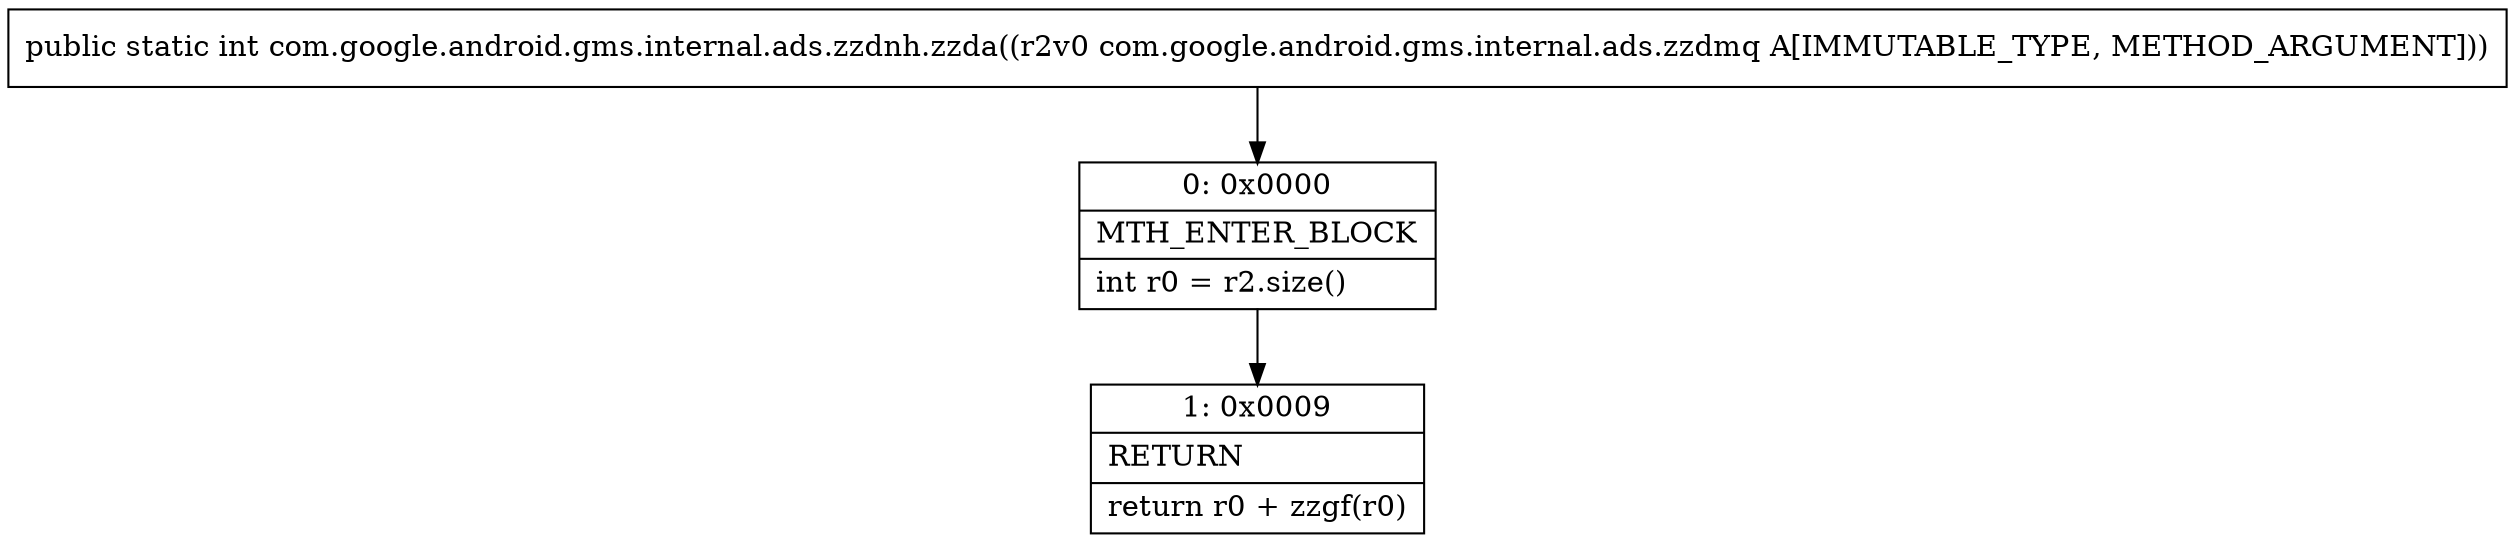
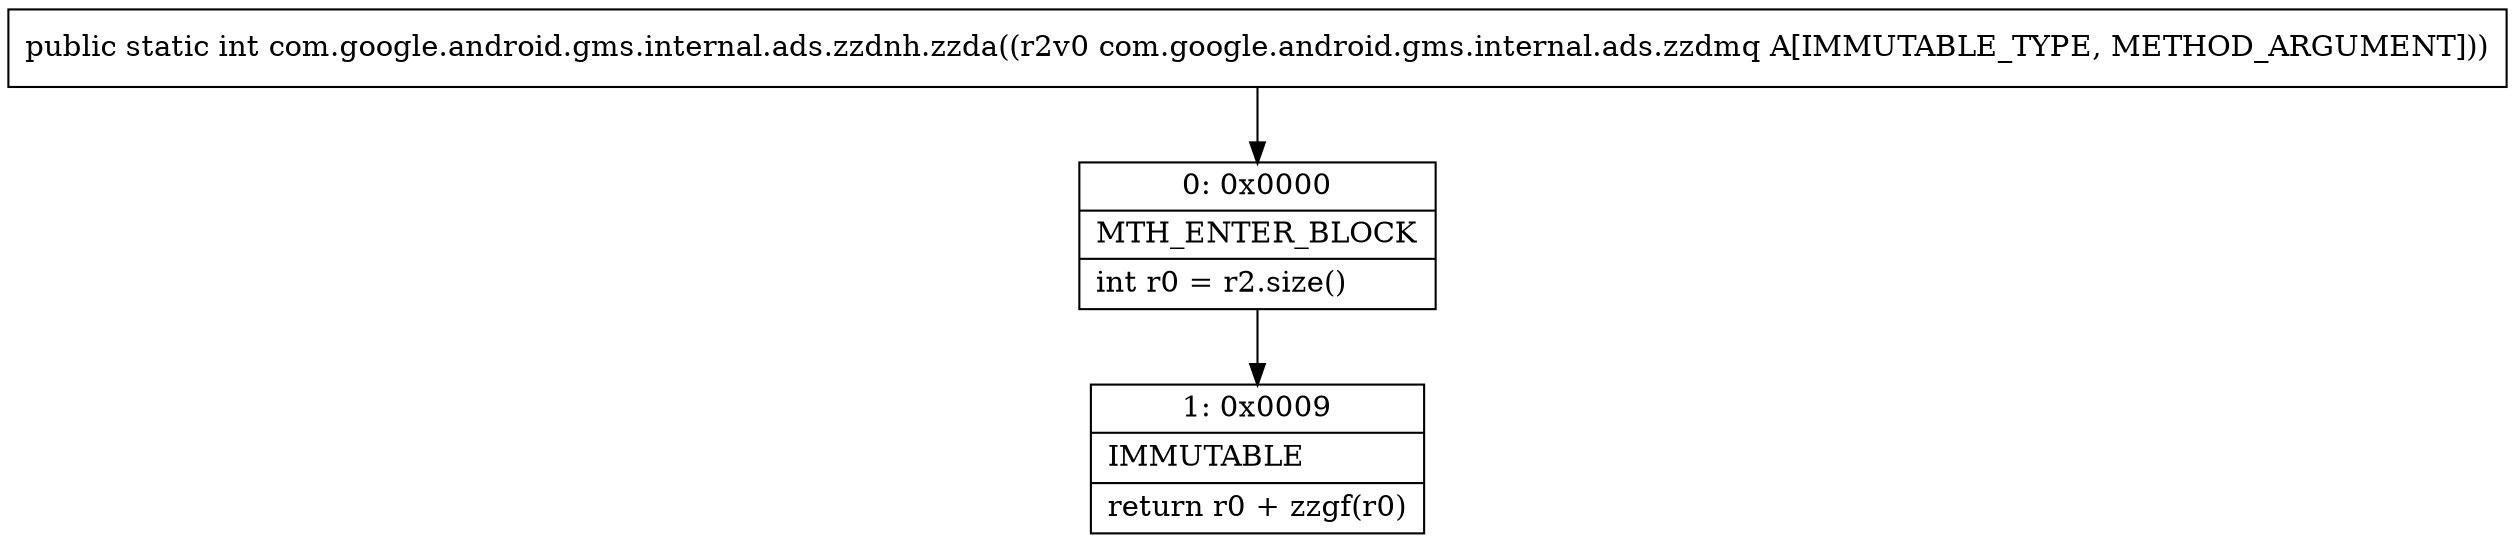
node "1: 0x0009": text "RETURN" -> "IMMUTABLE"
